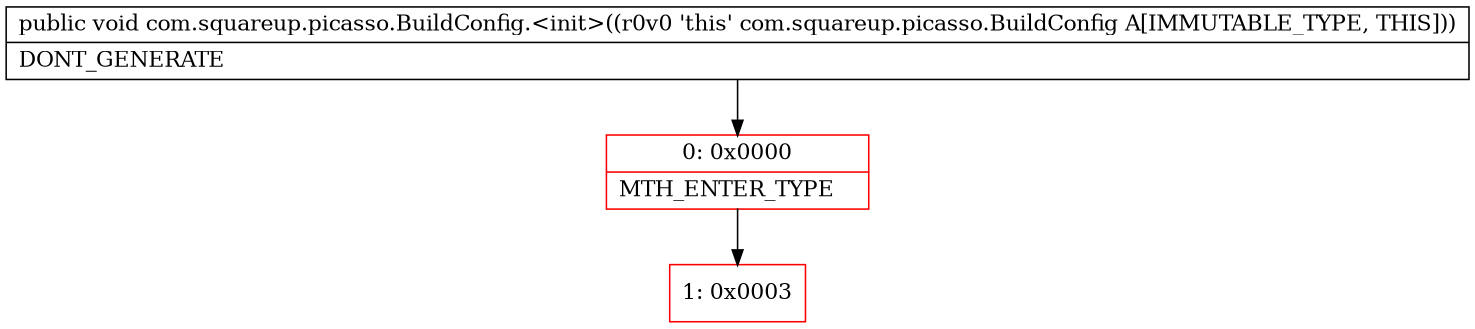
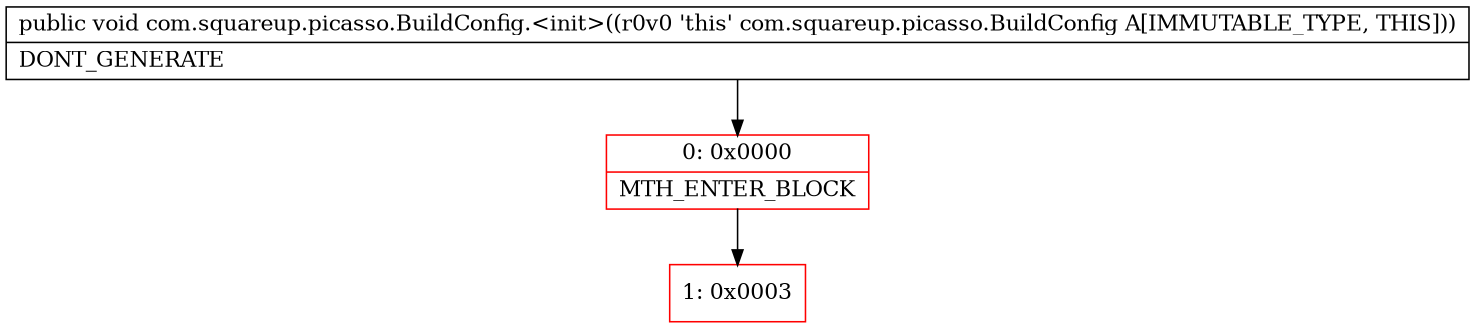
node "0: 0x0000": text "MTH_ENTER_TYPE" -> "MTH_ENTER_BLOCK"
